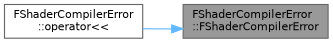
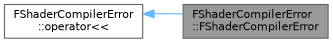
edge "FShaderCompilerError ::operator<<" -> "FShaderCompilerError ::FShaderCompilerError": reversed
